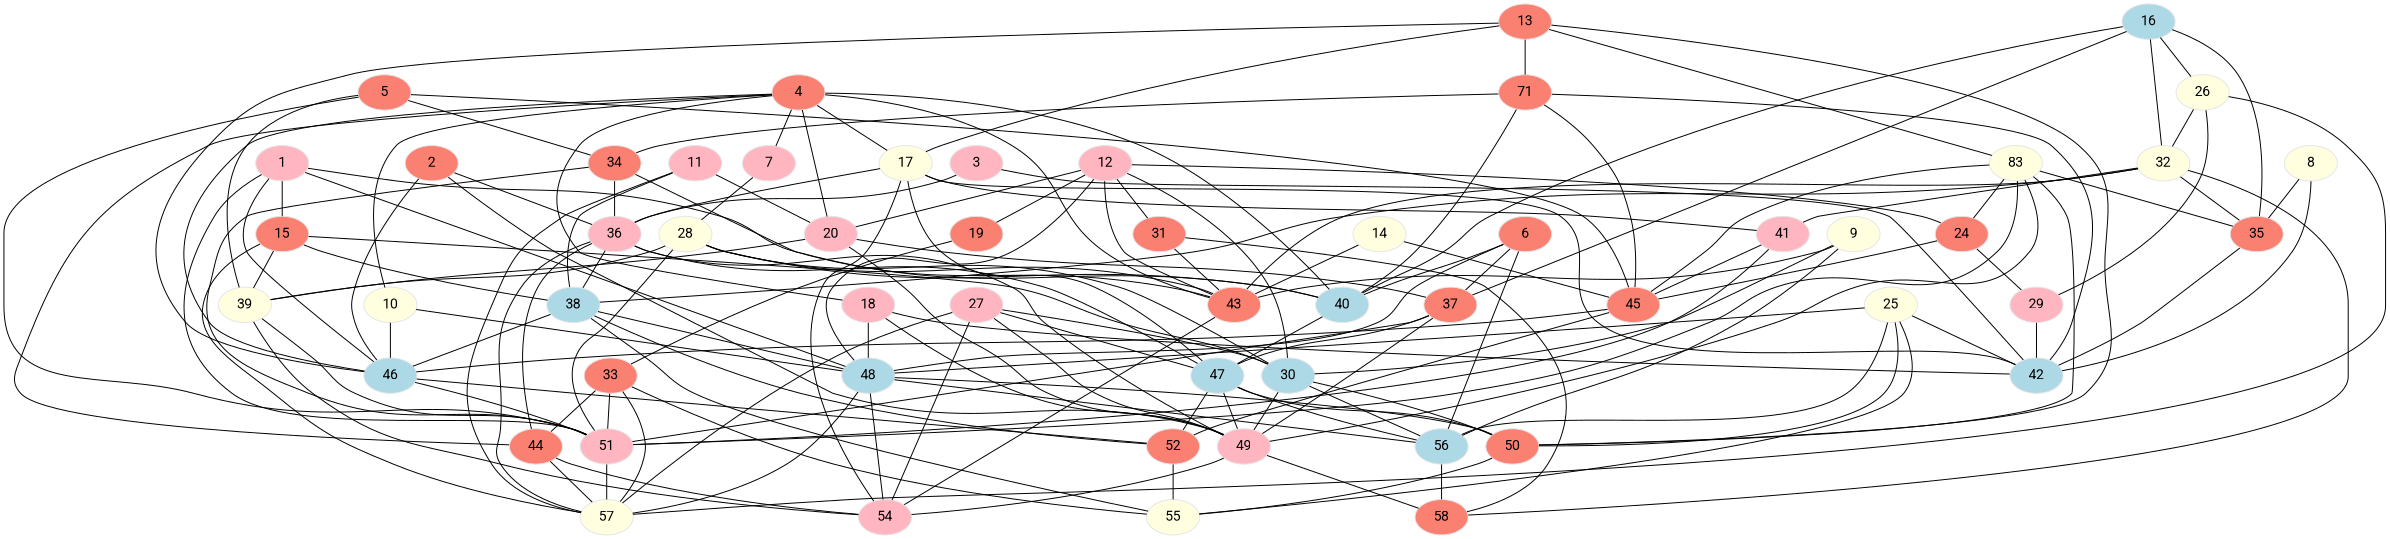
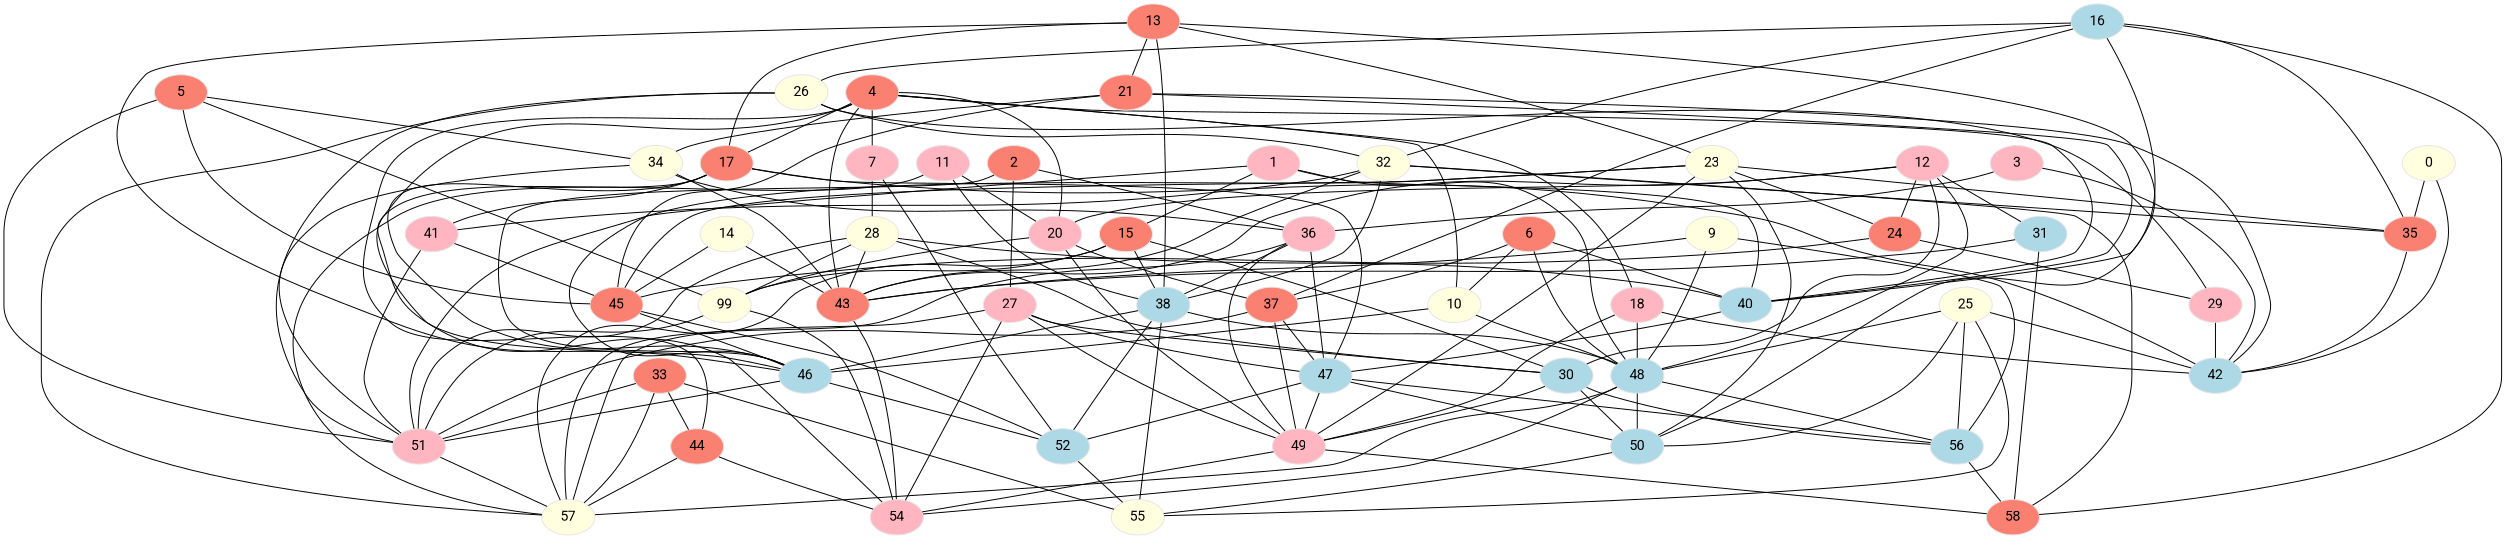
node "71": label "71" -> "21"
node "34": fillcolor salmon -> lightyellow
node "17": fillcolor lightyellow -> salmon
edge "13" -- "38": added
node "83": label "83" -> "23"
node "8": label "8" -> "0"
edge "17" -- "36": now "17" -- "46"
node "19": removed
node "31": fillcolor salmon -> lightblue
node "39": label "39" -> "99"
edge "7" -- "52": added
edge "36" -- "44": removed
edge "16" -- "58": added
edge "6" -- "56": now "6" -- "10"
edge "9" -- "30": now "9" -- "48"
edge "2" -- "49": now "2" -- "27"
edge "1" -- "51": now "26" -- "51"
node "52": fillcolor salmon -> lightblue
node "50": fillcolor salmon -> lightblue
